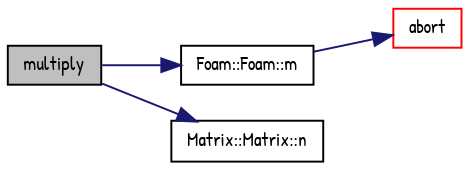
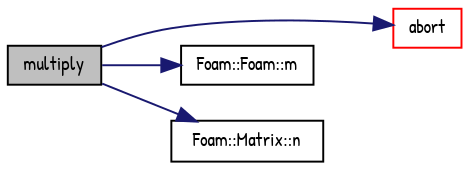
edge "Foam::Foam::m" -> "abort": now "multiply" -> "abort"
node "Matrix::Matrix::n": label "Matrix::Matrix::n" -> "Foam::Matrix::n"
